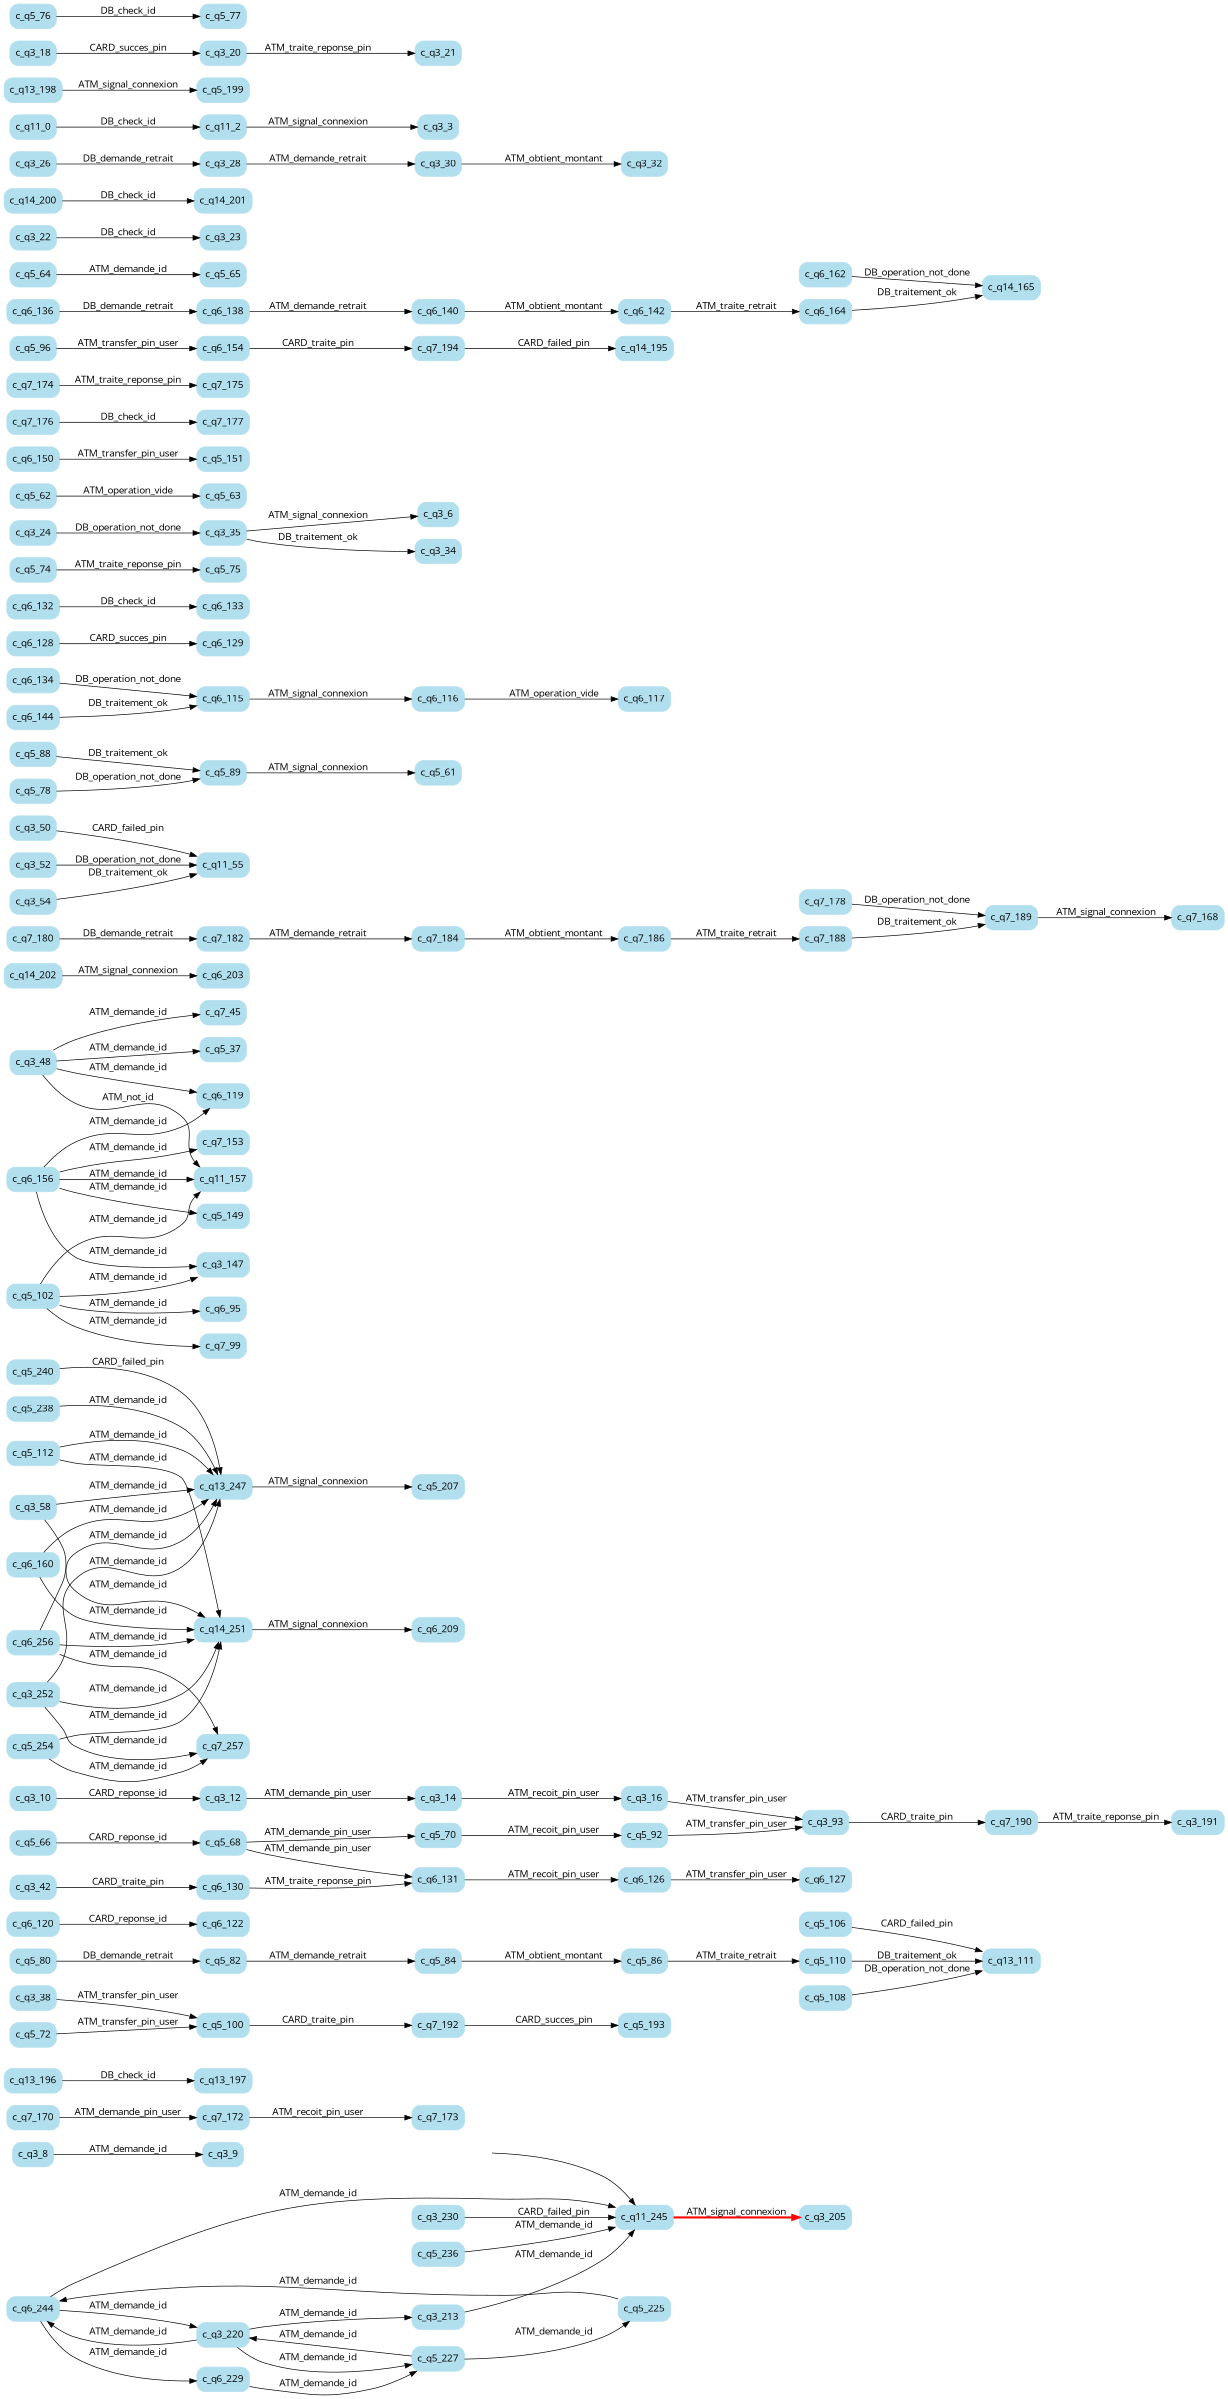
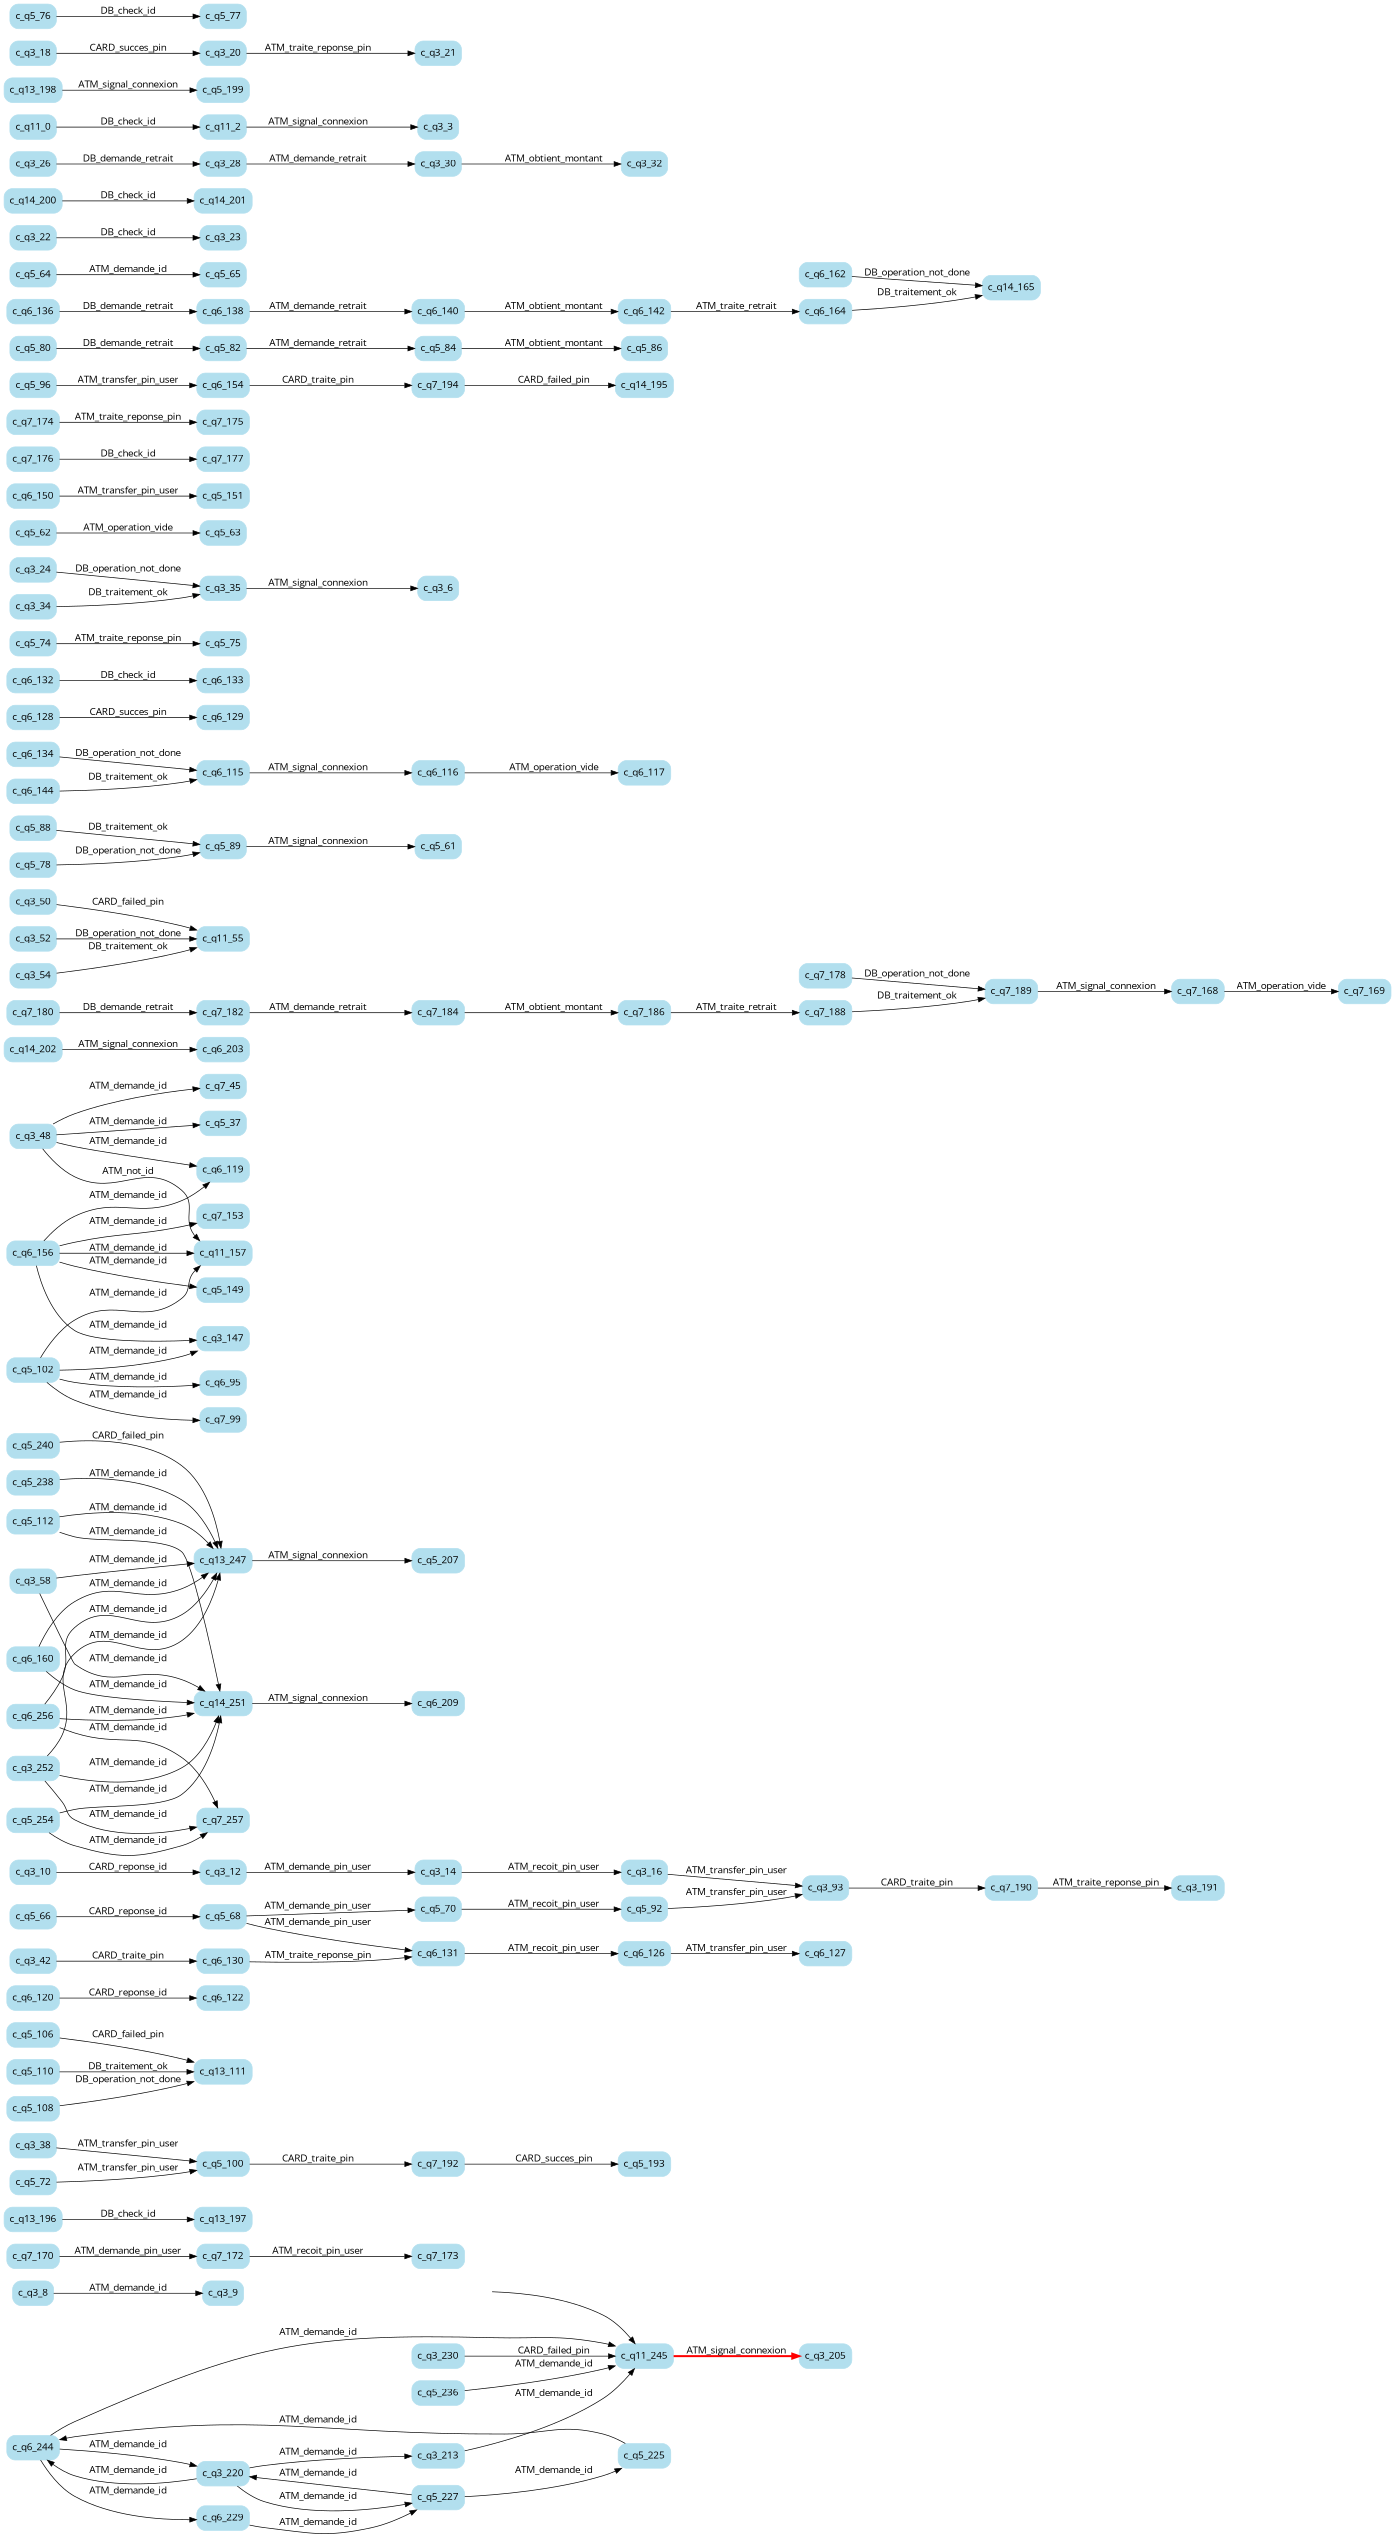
edge "c_q3_35" -> "c_q3_34": reversed
node "c_q7_169": added
edge "c_q5_86" -> "c_q5_110": removed, label "ATM_traite_retrait"
